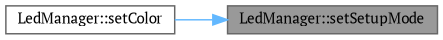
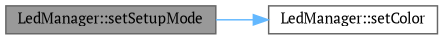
edge "LedManager::setColor" -> "LedManager::setSetupMode": reversed
